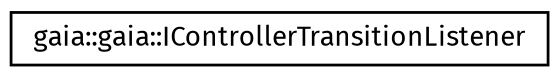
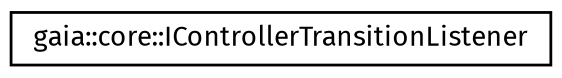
node "gaia::gaia::IControllerTransitionListener": label "gaia::gaia::IControllerTransitionListener" -> "gaia::core::IControllerTransitionListener"
